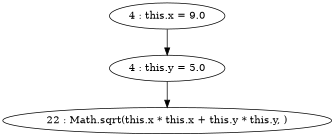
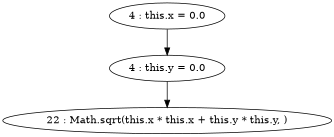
node "4 : this.x = 9.0": label "4 : this.x = 9.0" -> "4 : this.x = 0.0"
node "4 : this.y = 5.0": label "4 : this.y = 5.0" -> "4 : this.y = 0.0"
